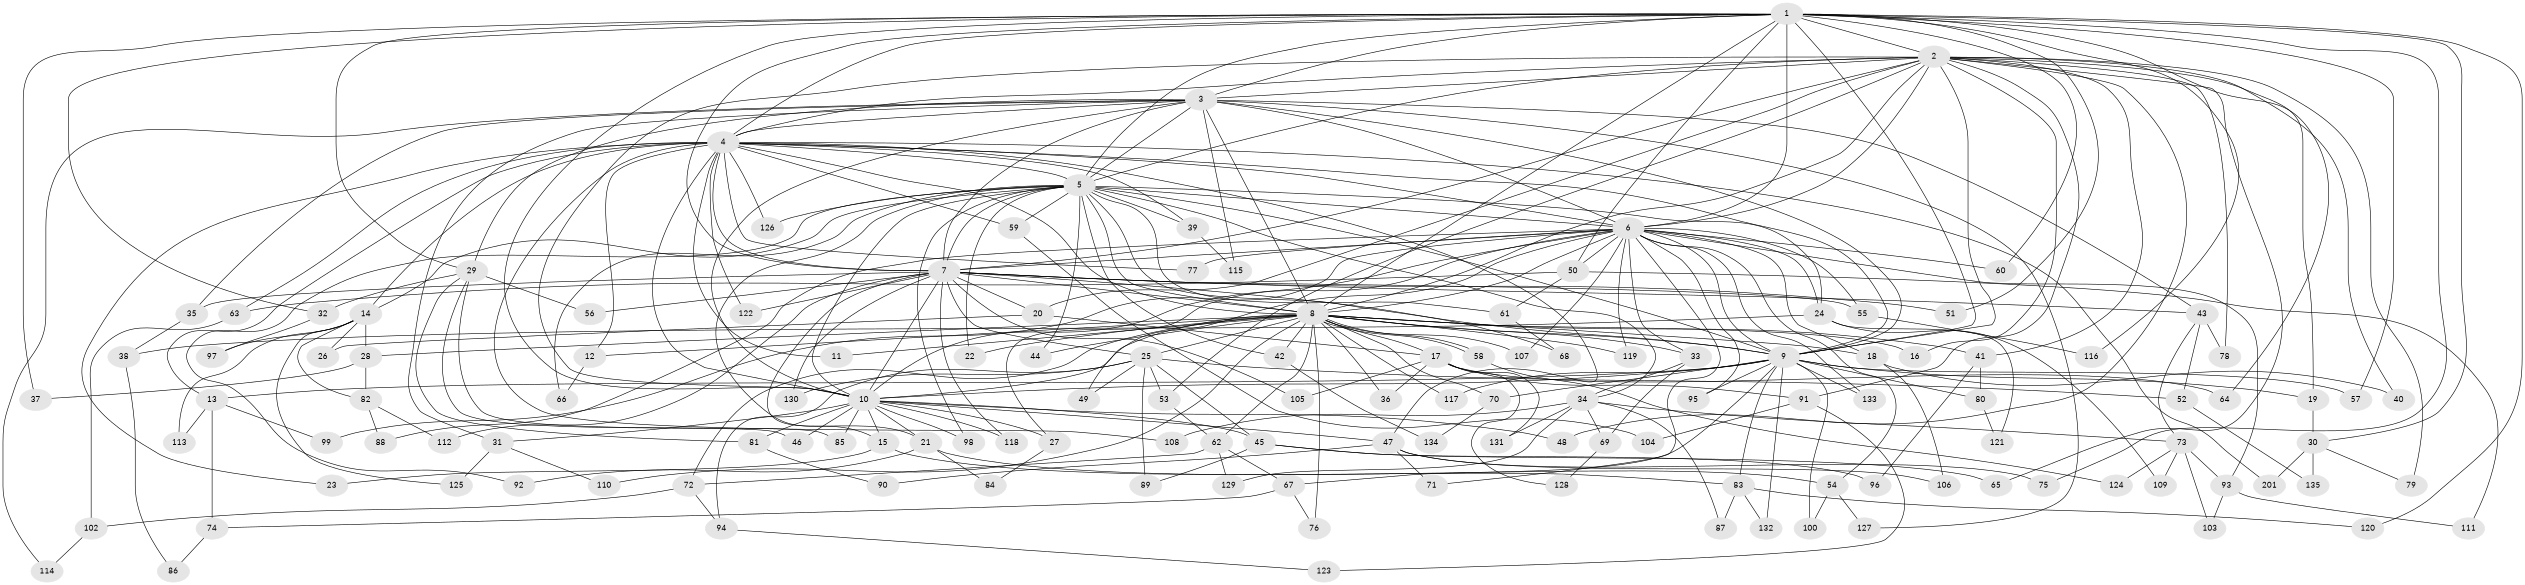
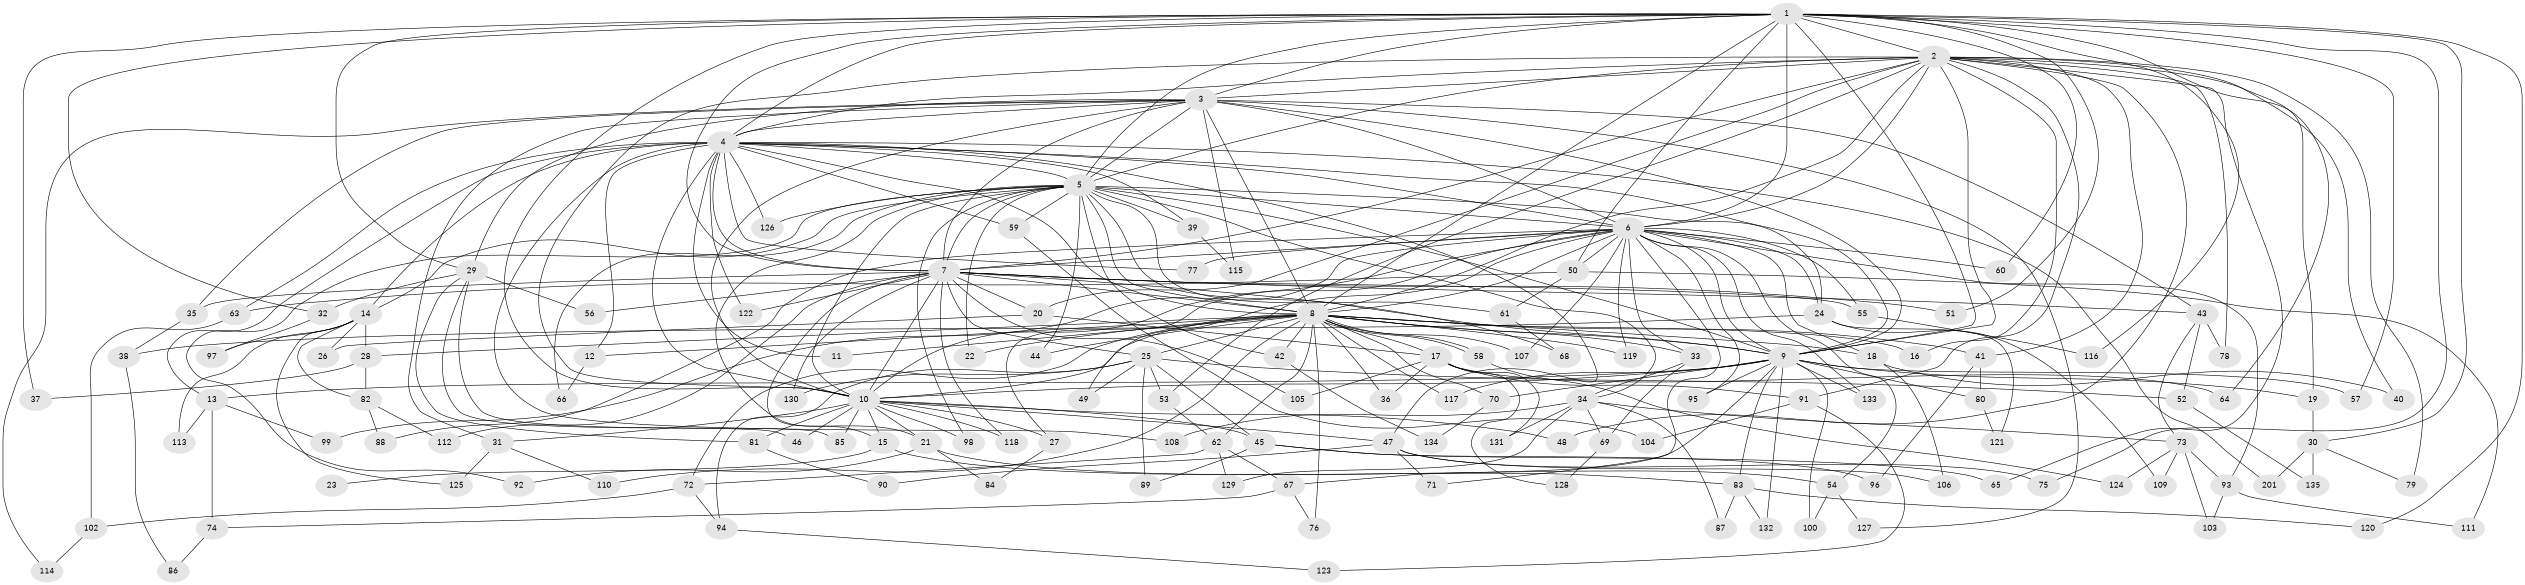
edge "4" -- "23": removed
